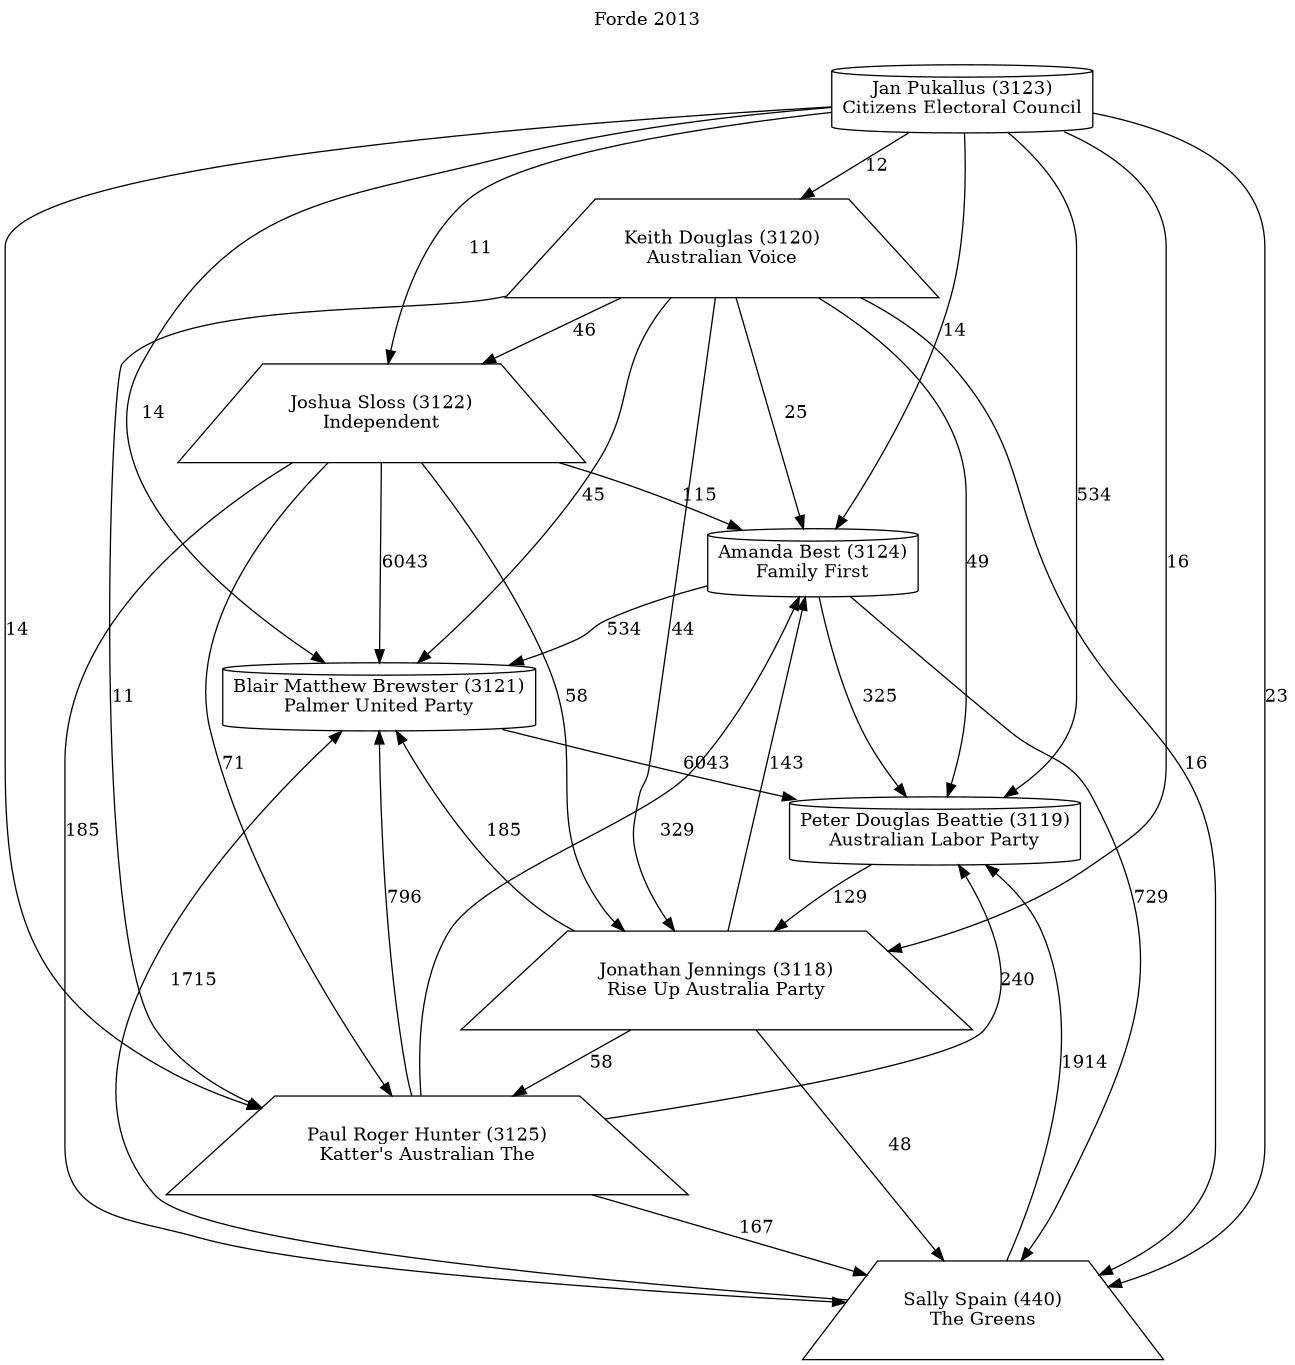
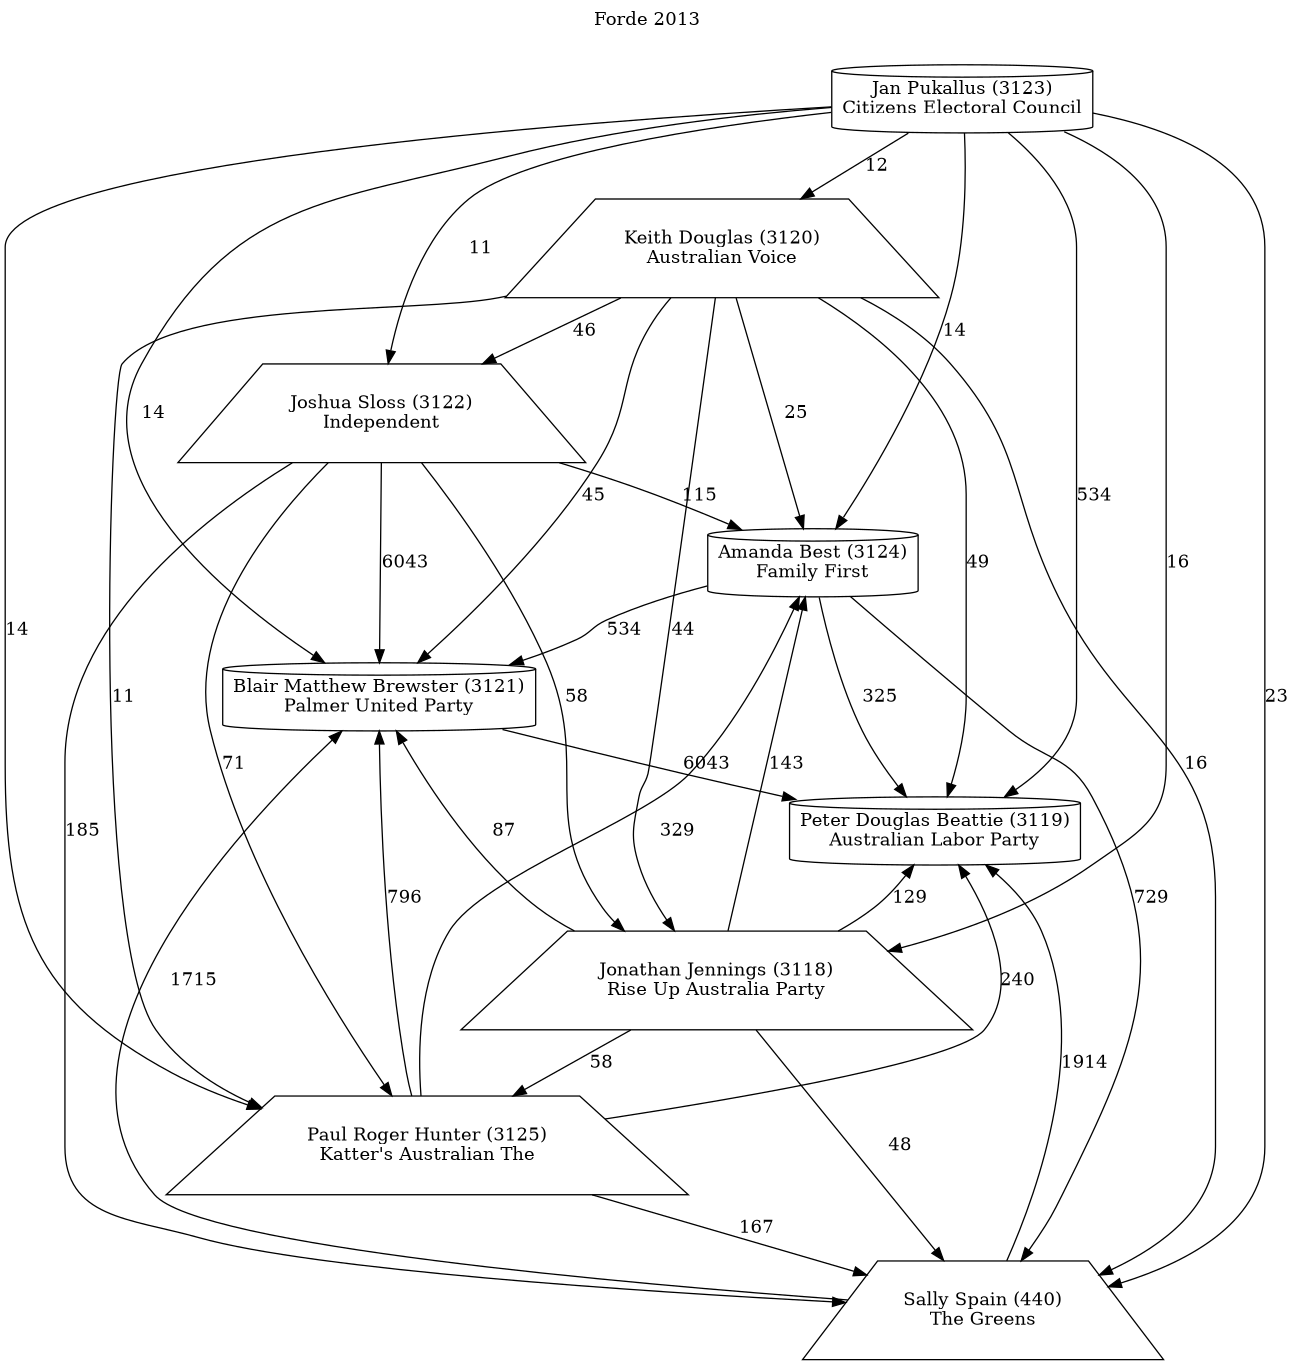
edge "Jonathan Jennings (3118) Rise Up Australia Party" -> "Blair Matthew Brewster (3121) Palmer United Party": label "185" -> "87"
edge "Peter Douglas Beattie (3119) Australian Labor Party" -> "Jonathan Jennings (3118) Rise Up Australia Party": reversed
